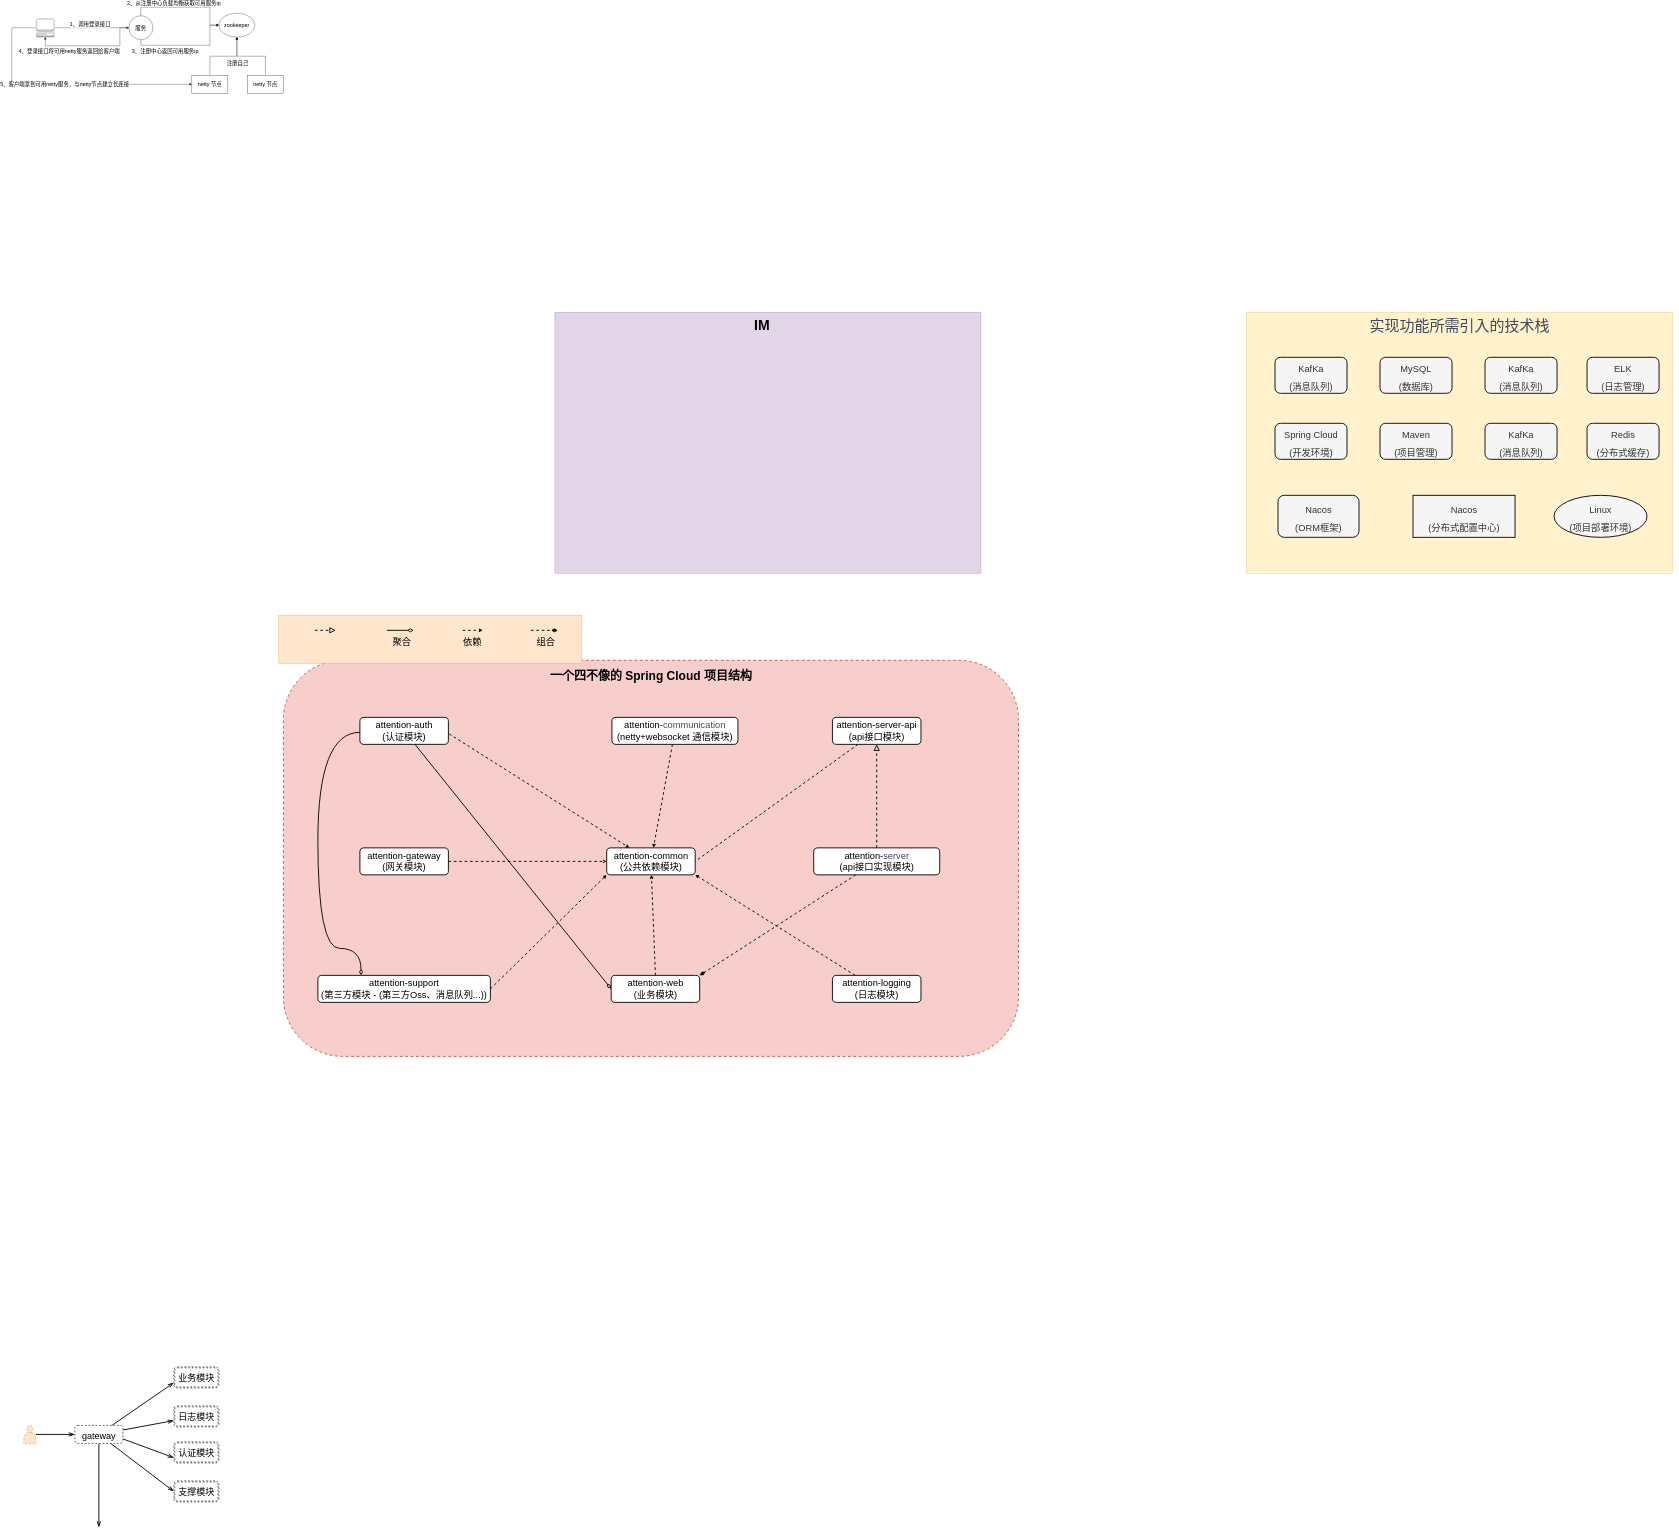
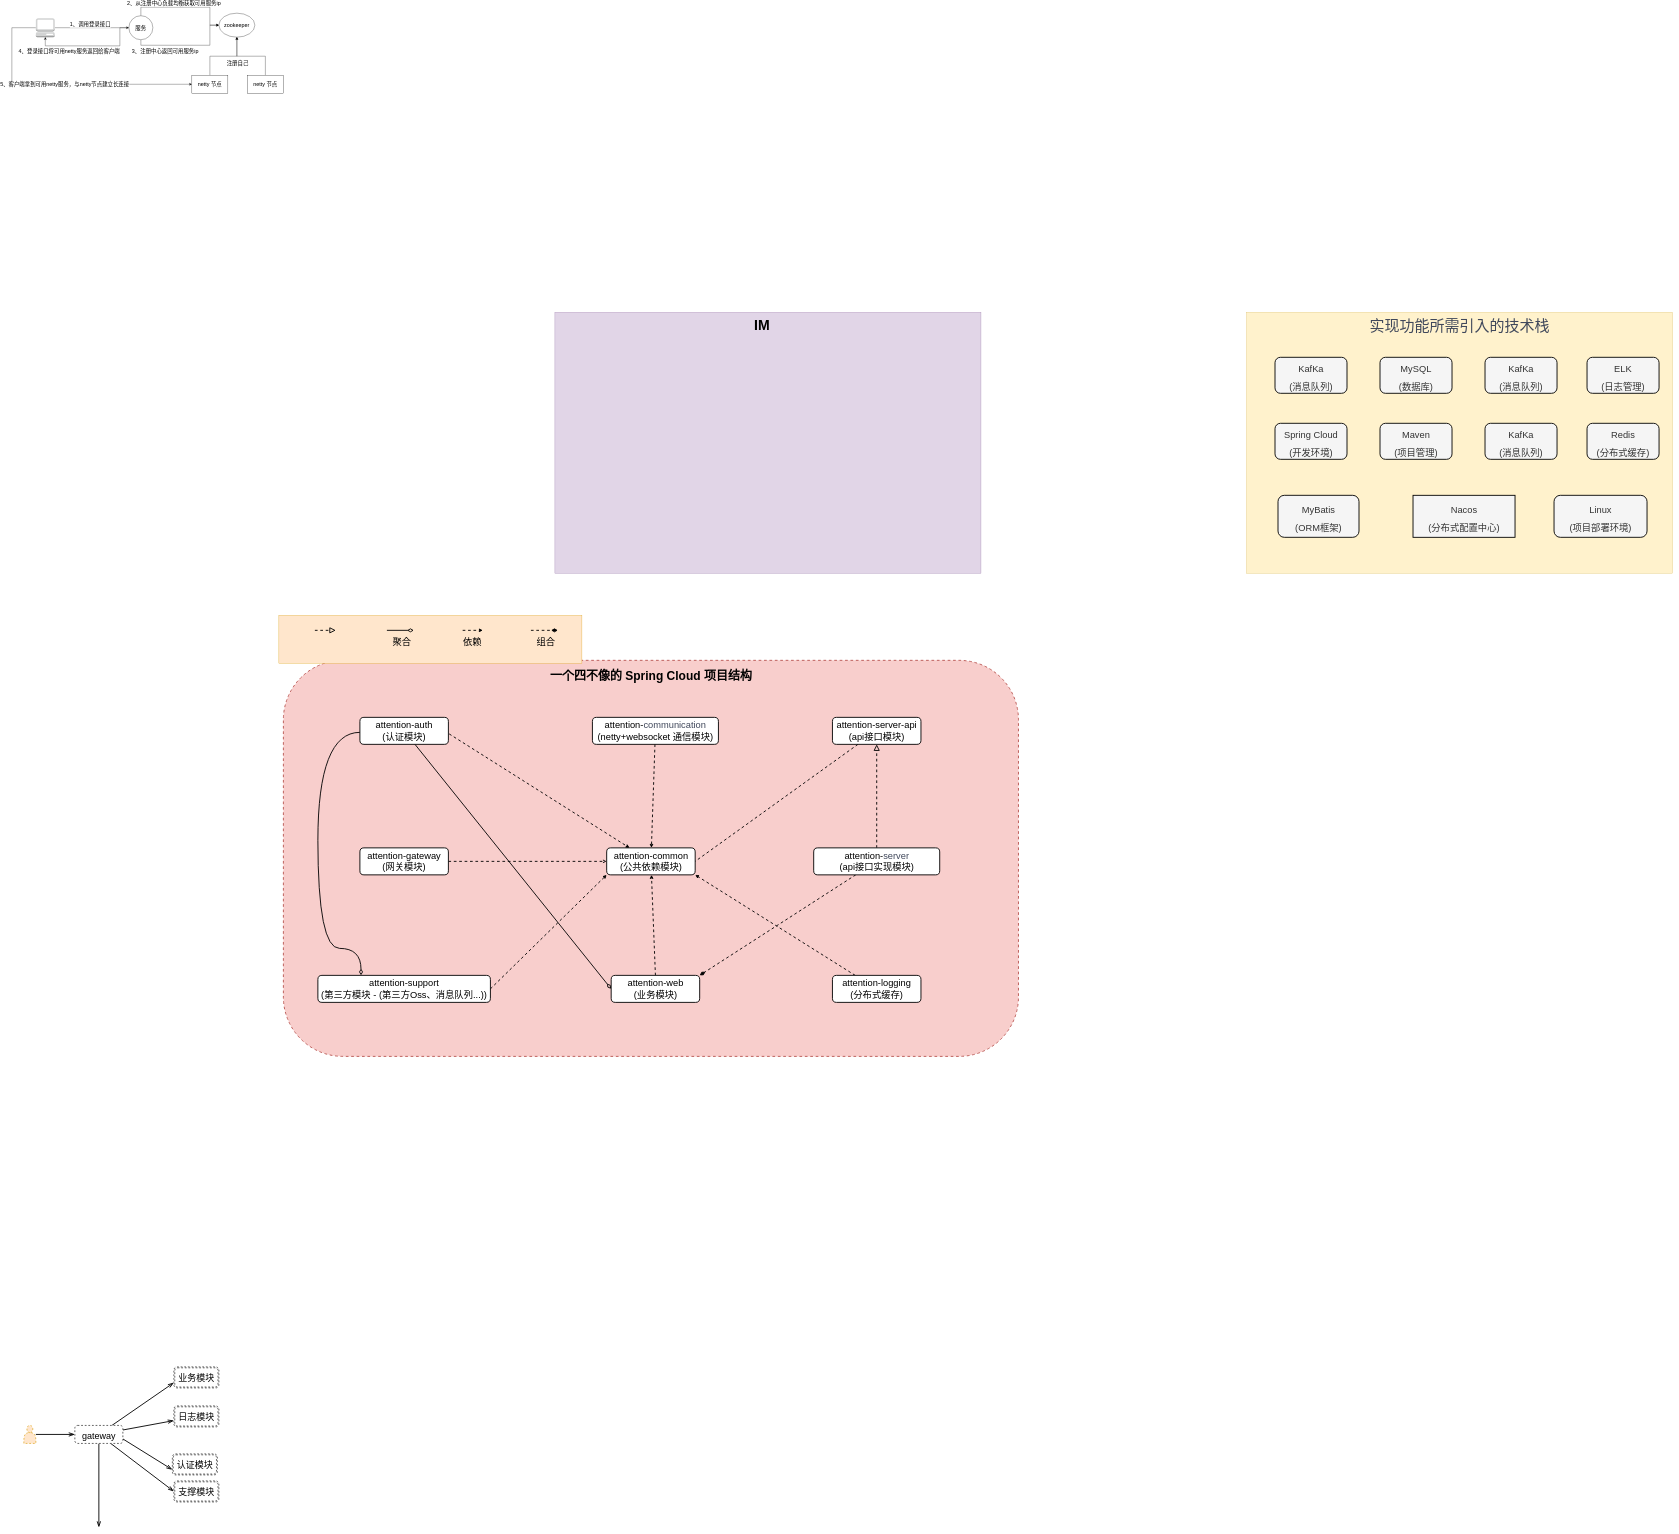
node "Nacos (ORM框架)": label "Nacos (ORM框架)" -> "MyBatis (ORM框架)"
node "Linux (项目部署环境)": shape ellipse -> rounded rectangle
node "attention-communication (netty+websocket 通信模块)": moved (675, 731) -> (655, 731)
node "attention-logging (日志模块)": label "attention-logging (日志模块)" -> "attention-logging (分布式缓存)"
node "认证模块": moved (196, 1452) -> (195, 1464)
